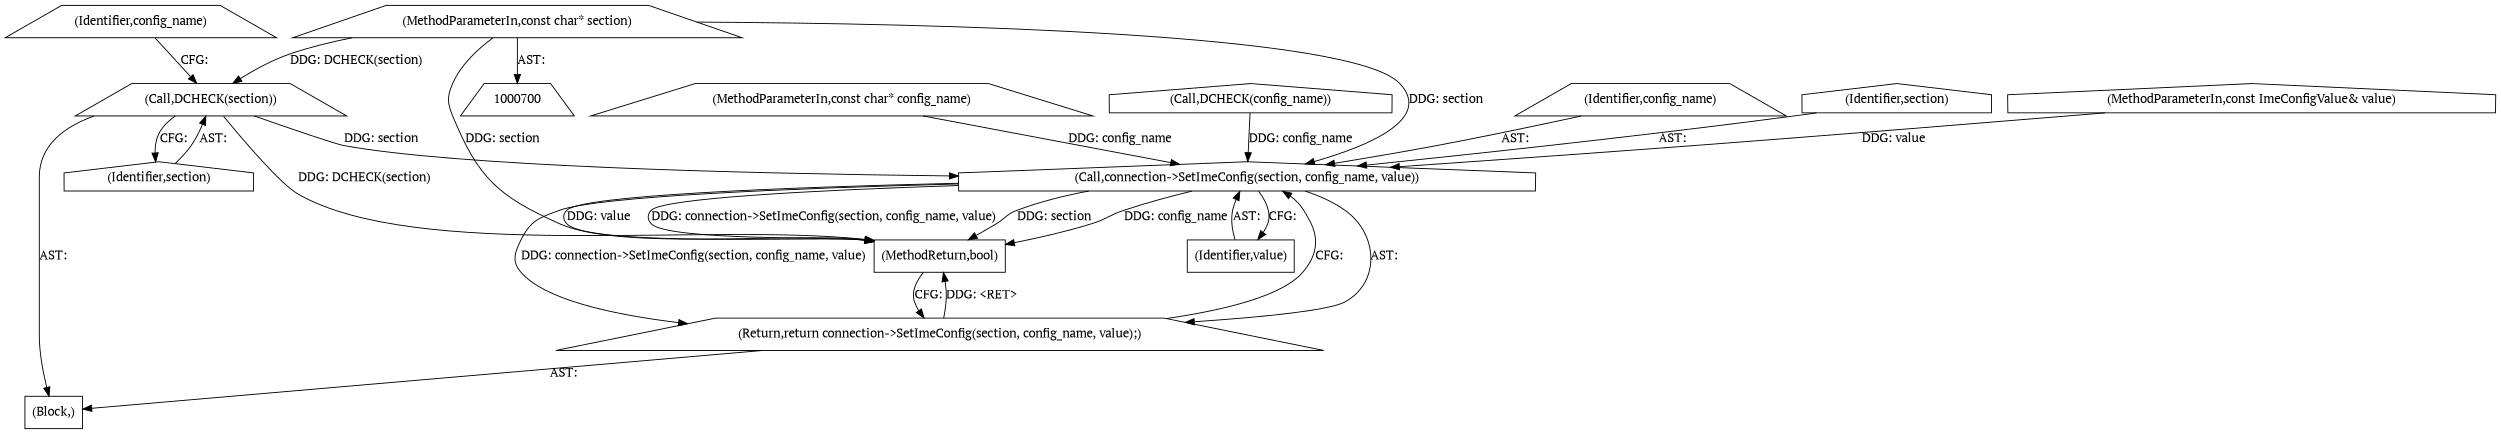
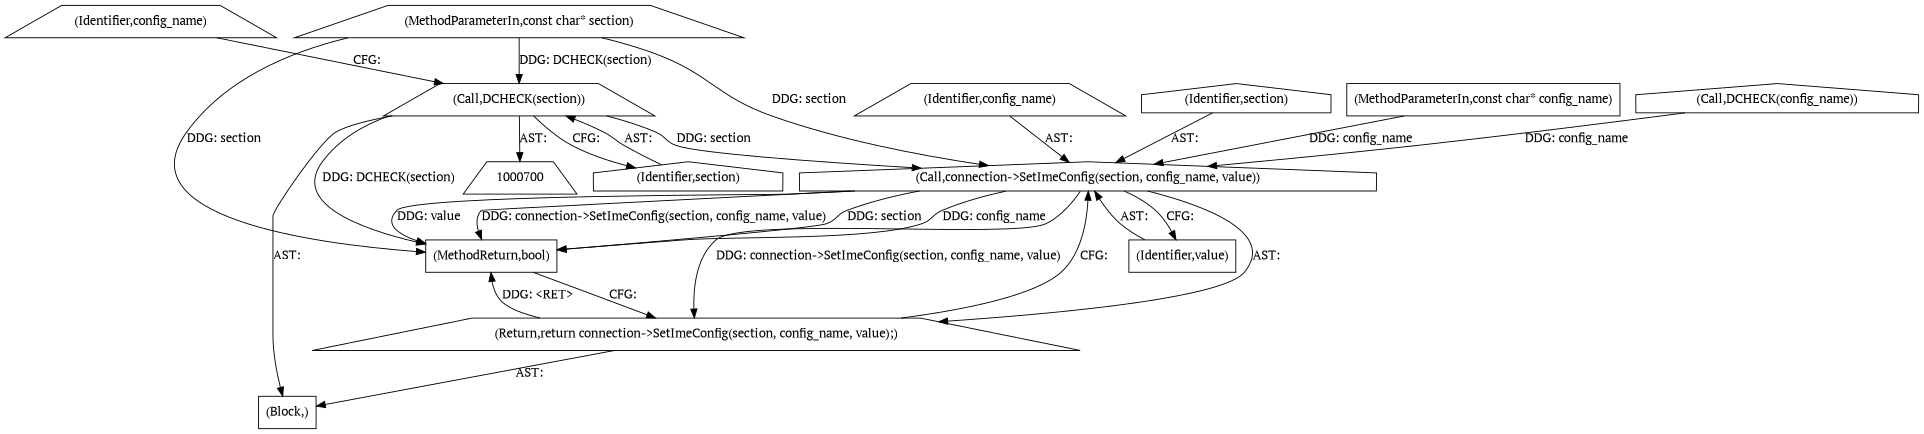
edge "(MethodParameterIn,const char* section)" -> "1000700": now "(Call,DCHECK(section))" -> "1000700"
node "(MethodParameterIn,const char* config_name)": shape trapezium -> box
node "(MethodParameterIn,const ImeConfigValue& value)": removed
